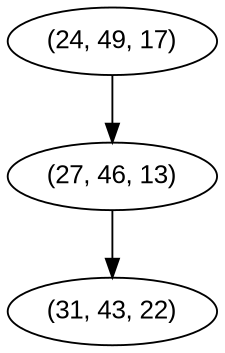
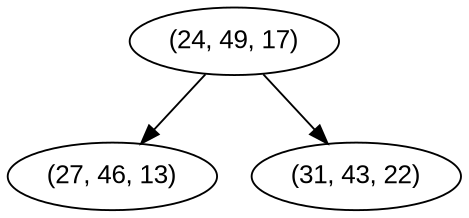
edge "(27, 46, 13)" -> "(31, 43, 22)": now "(24, 49, 17)" -> "(31, 43, 22)"
